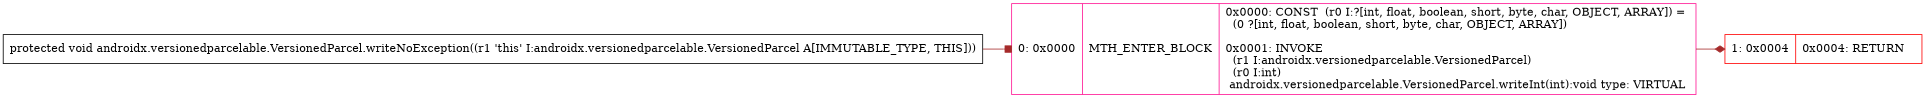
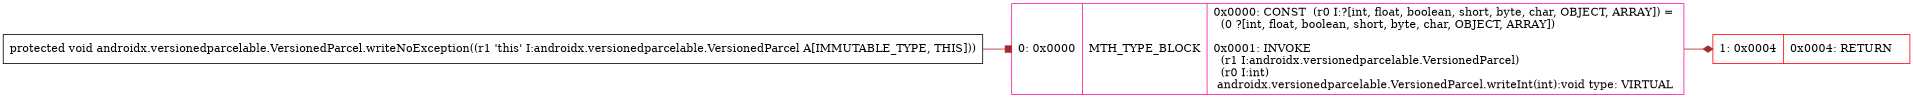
node "0: 0x0000": text "MTH_ENTER_BLOCK" -> "MTH_TYPE_BLOCK"
